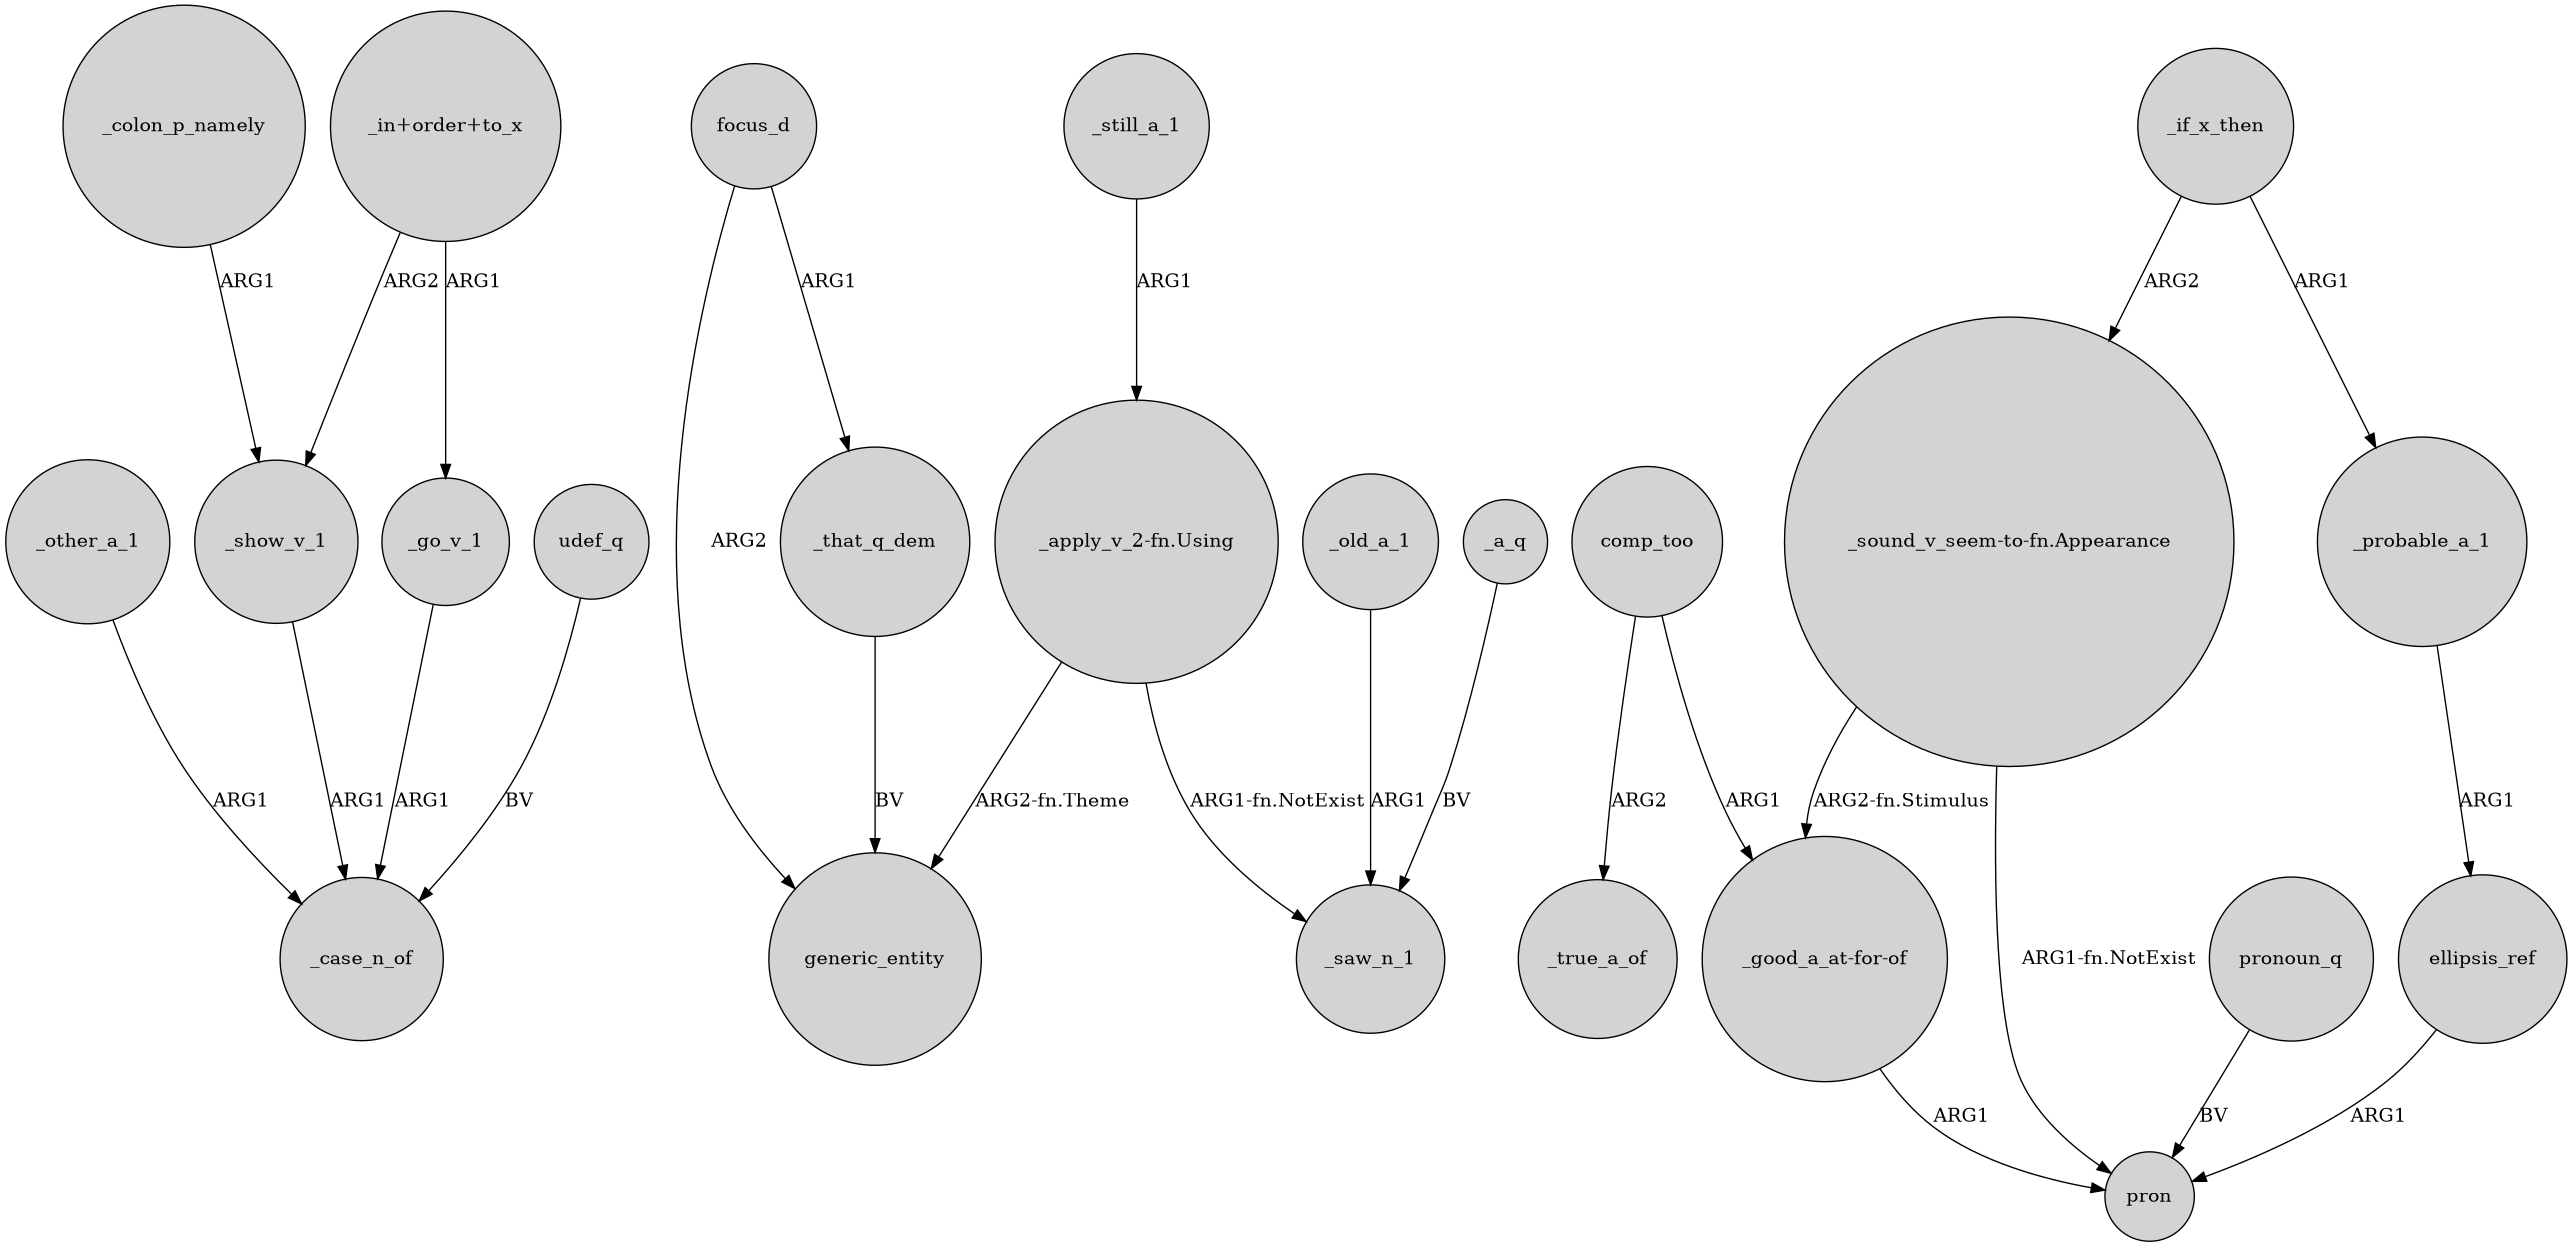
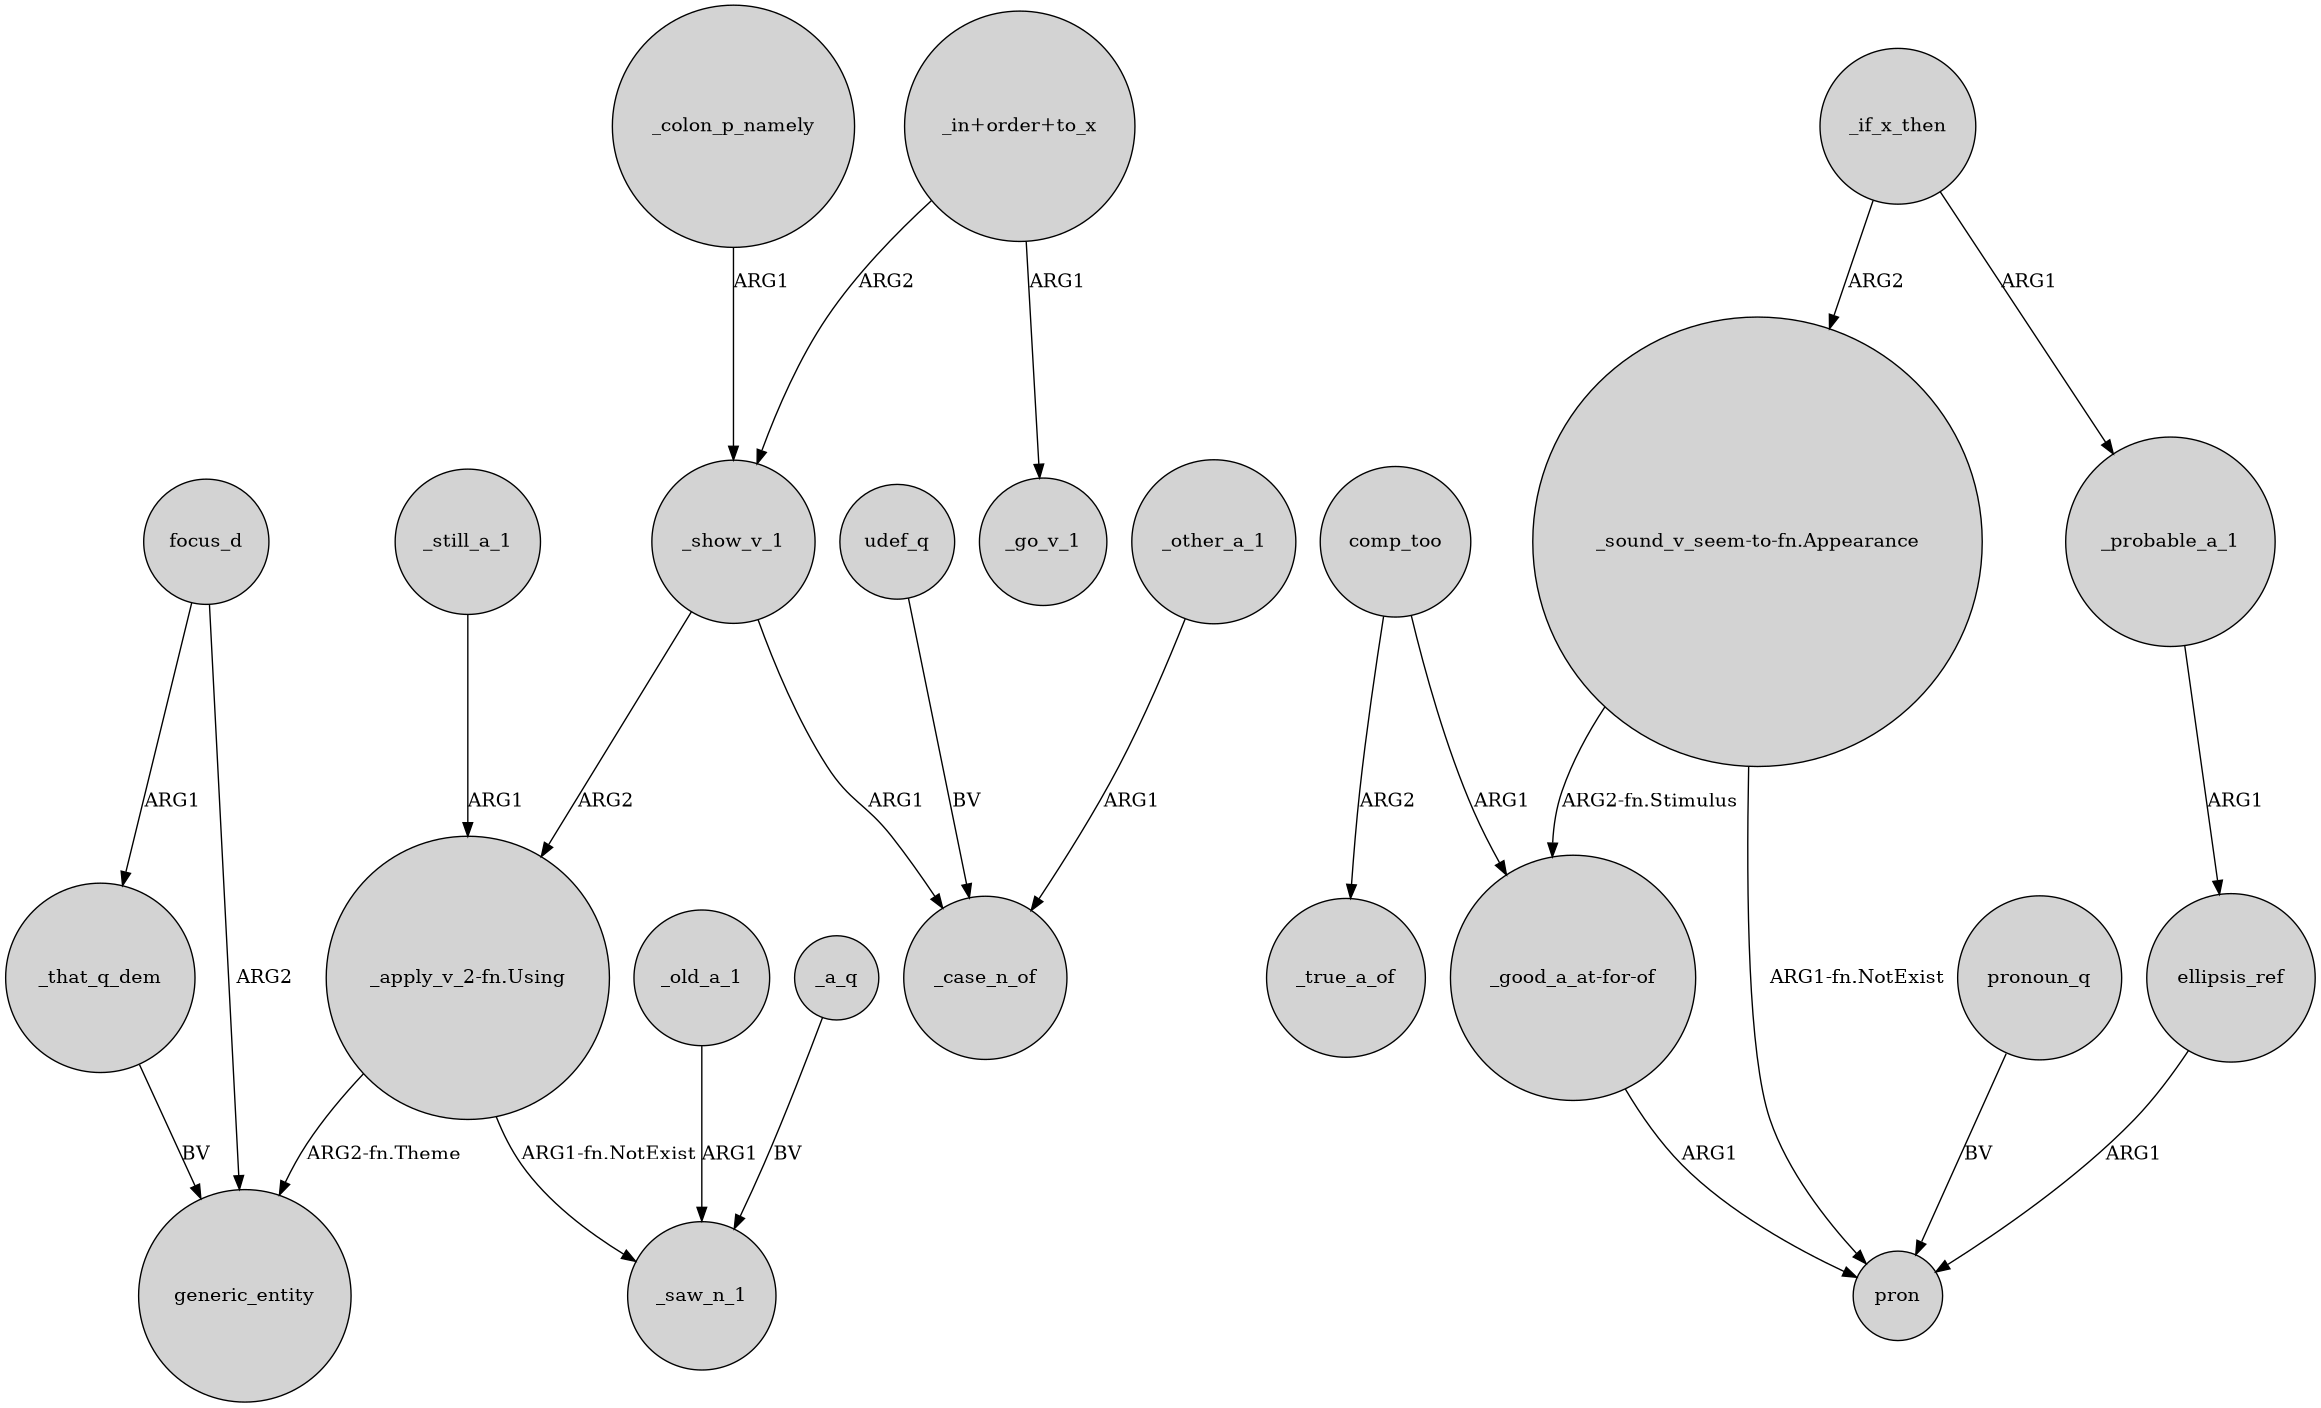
edge "_show_v_1" -> "_apply_v_2-fn.Using": added, label "ARG2"
edge "_go_v_1" -> "_case_n_of": removed, label "ARG1"
